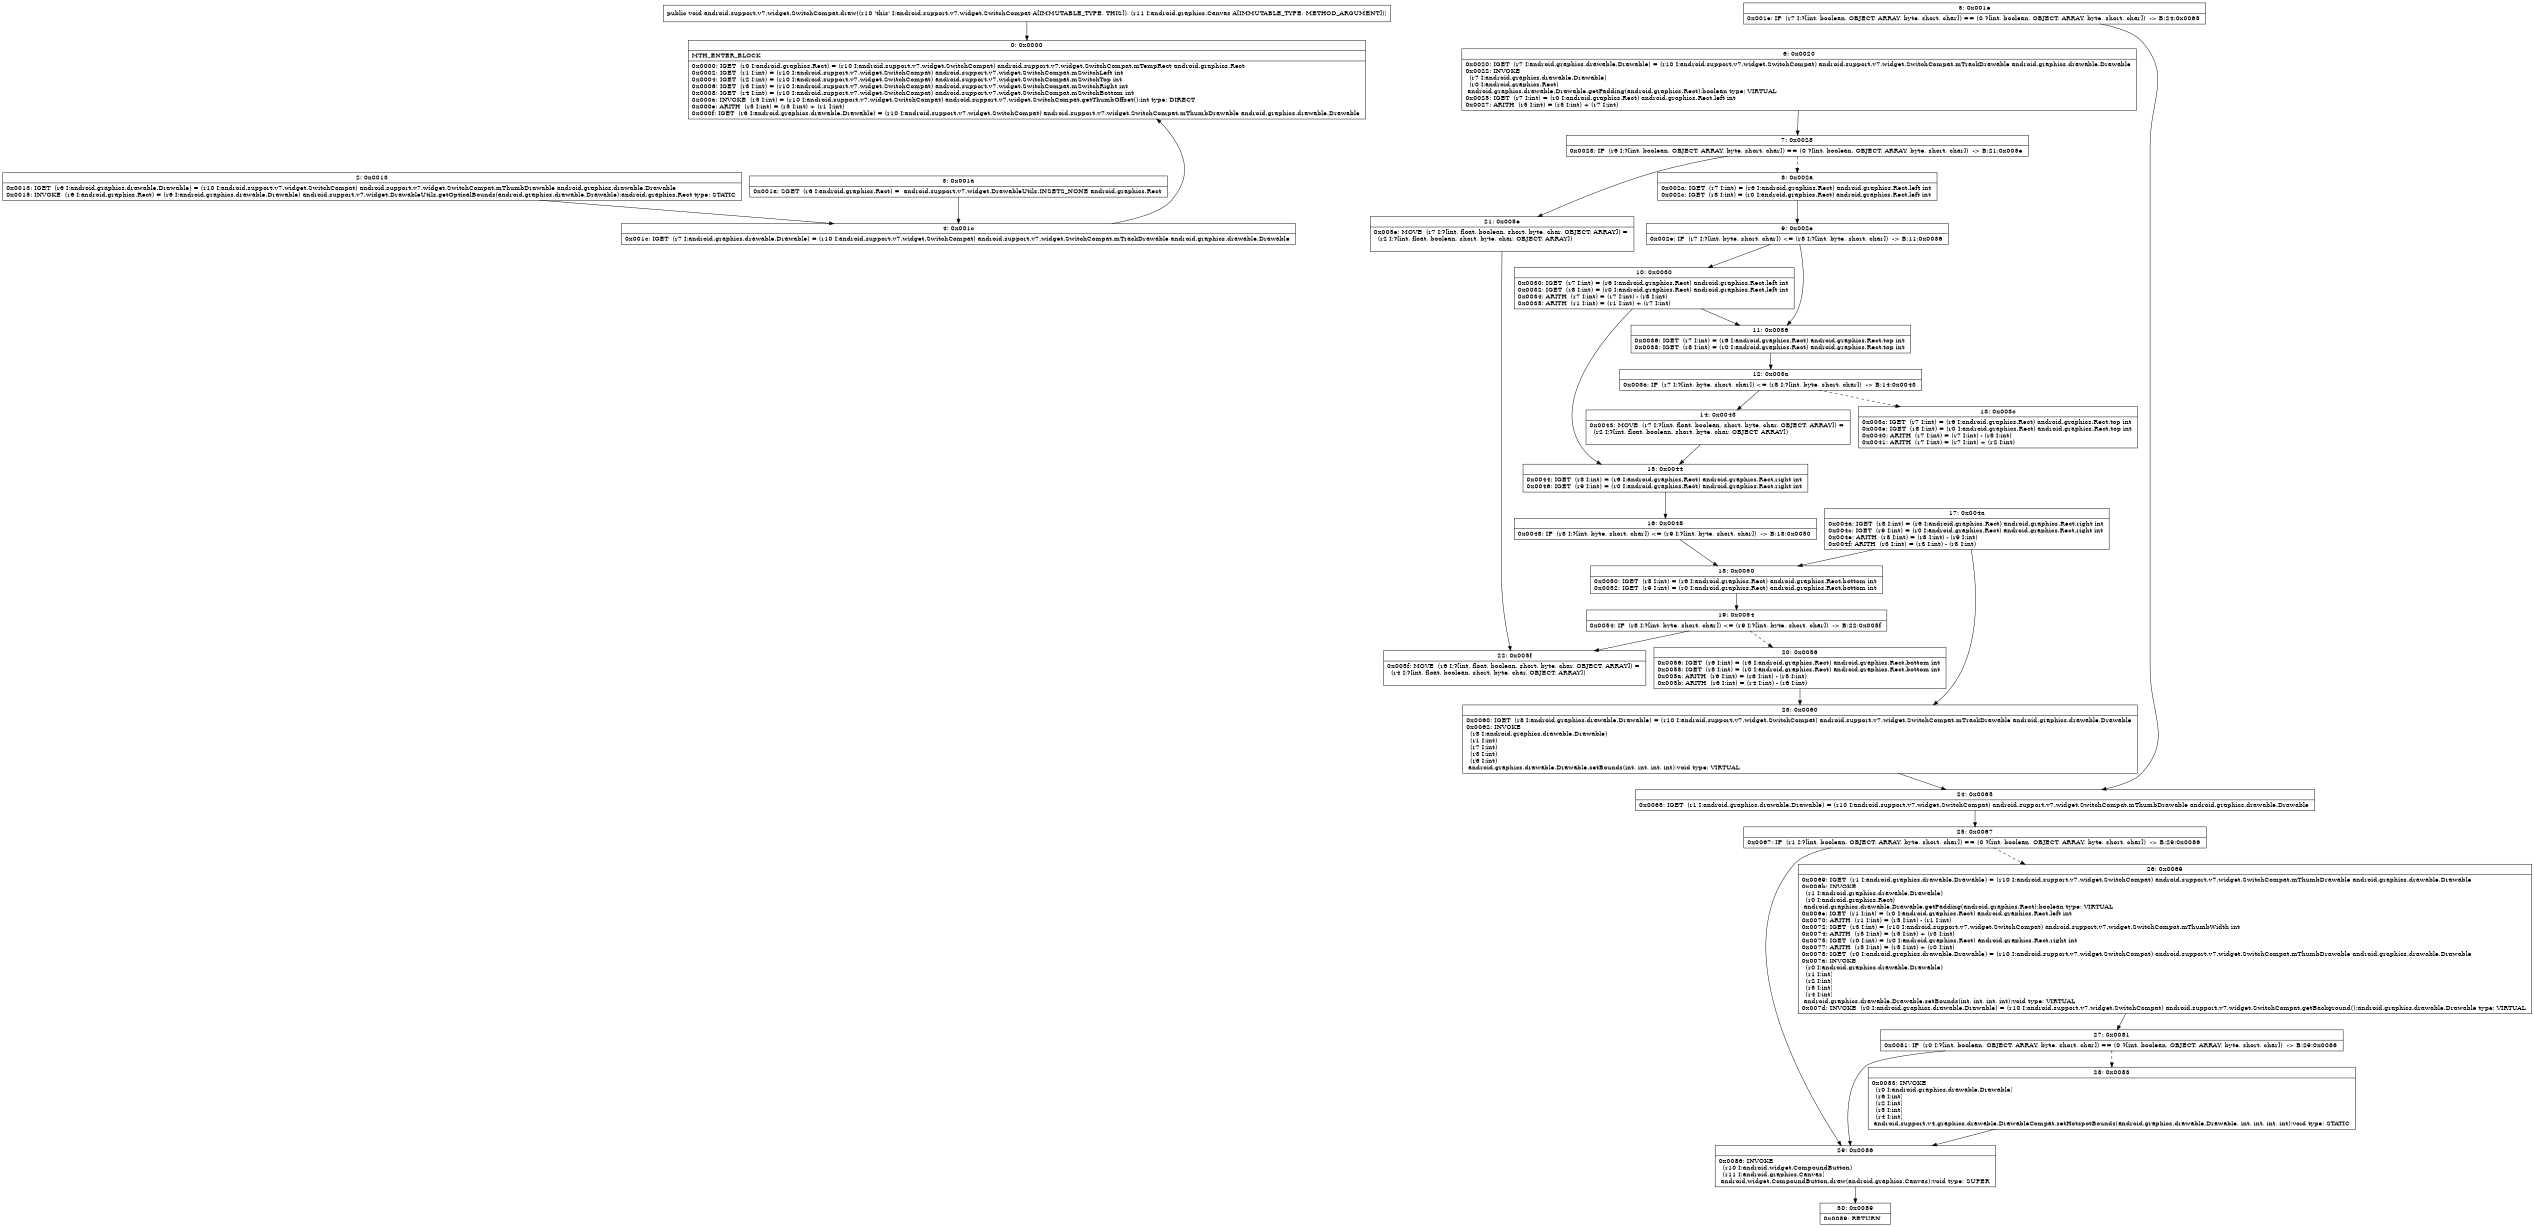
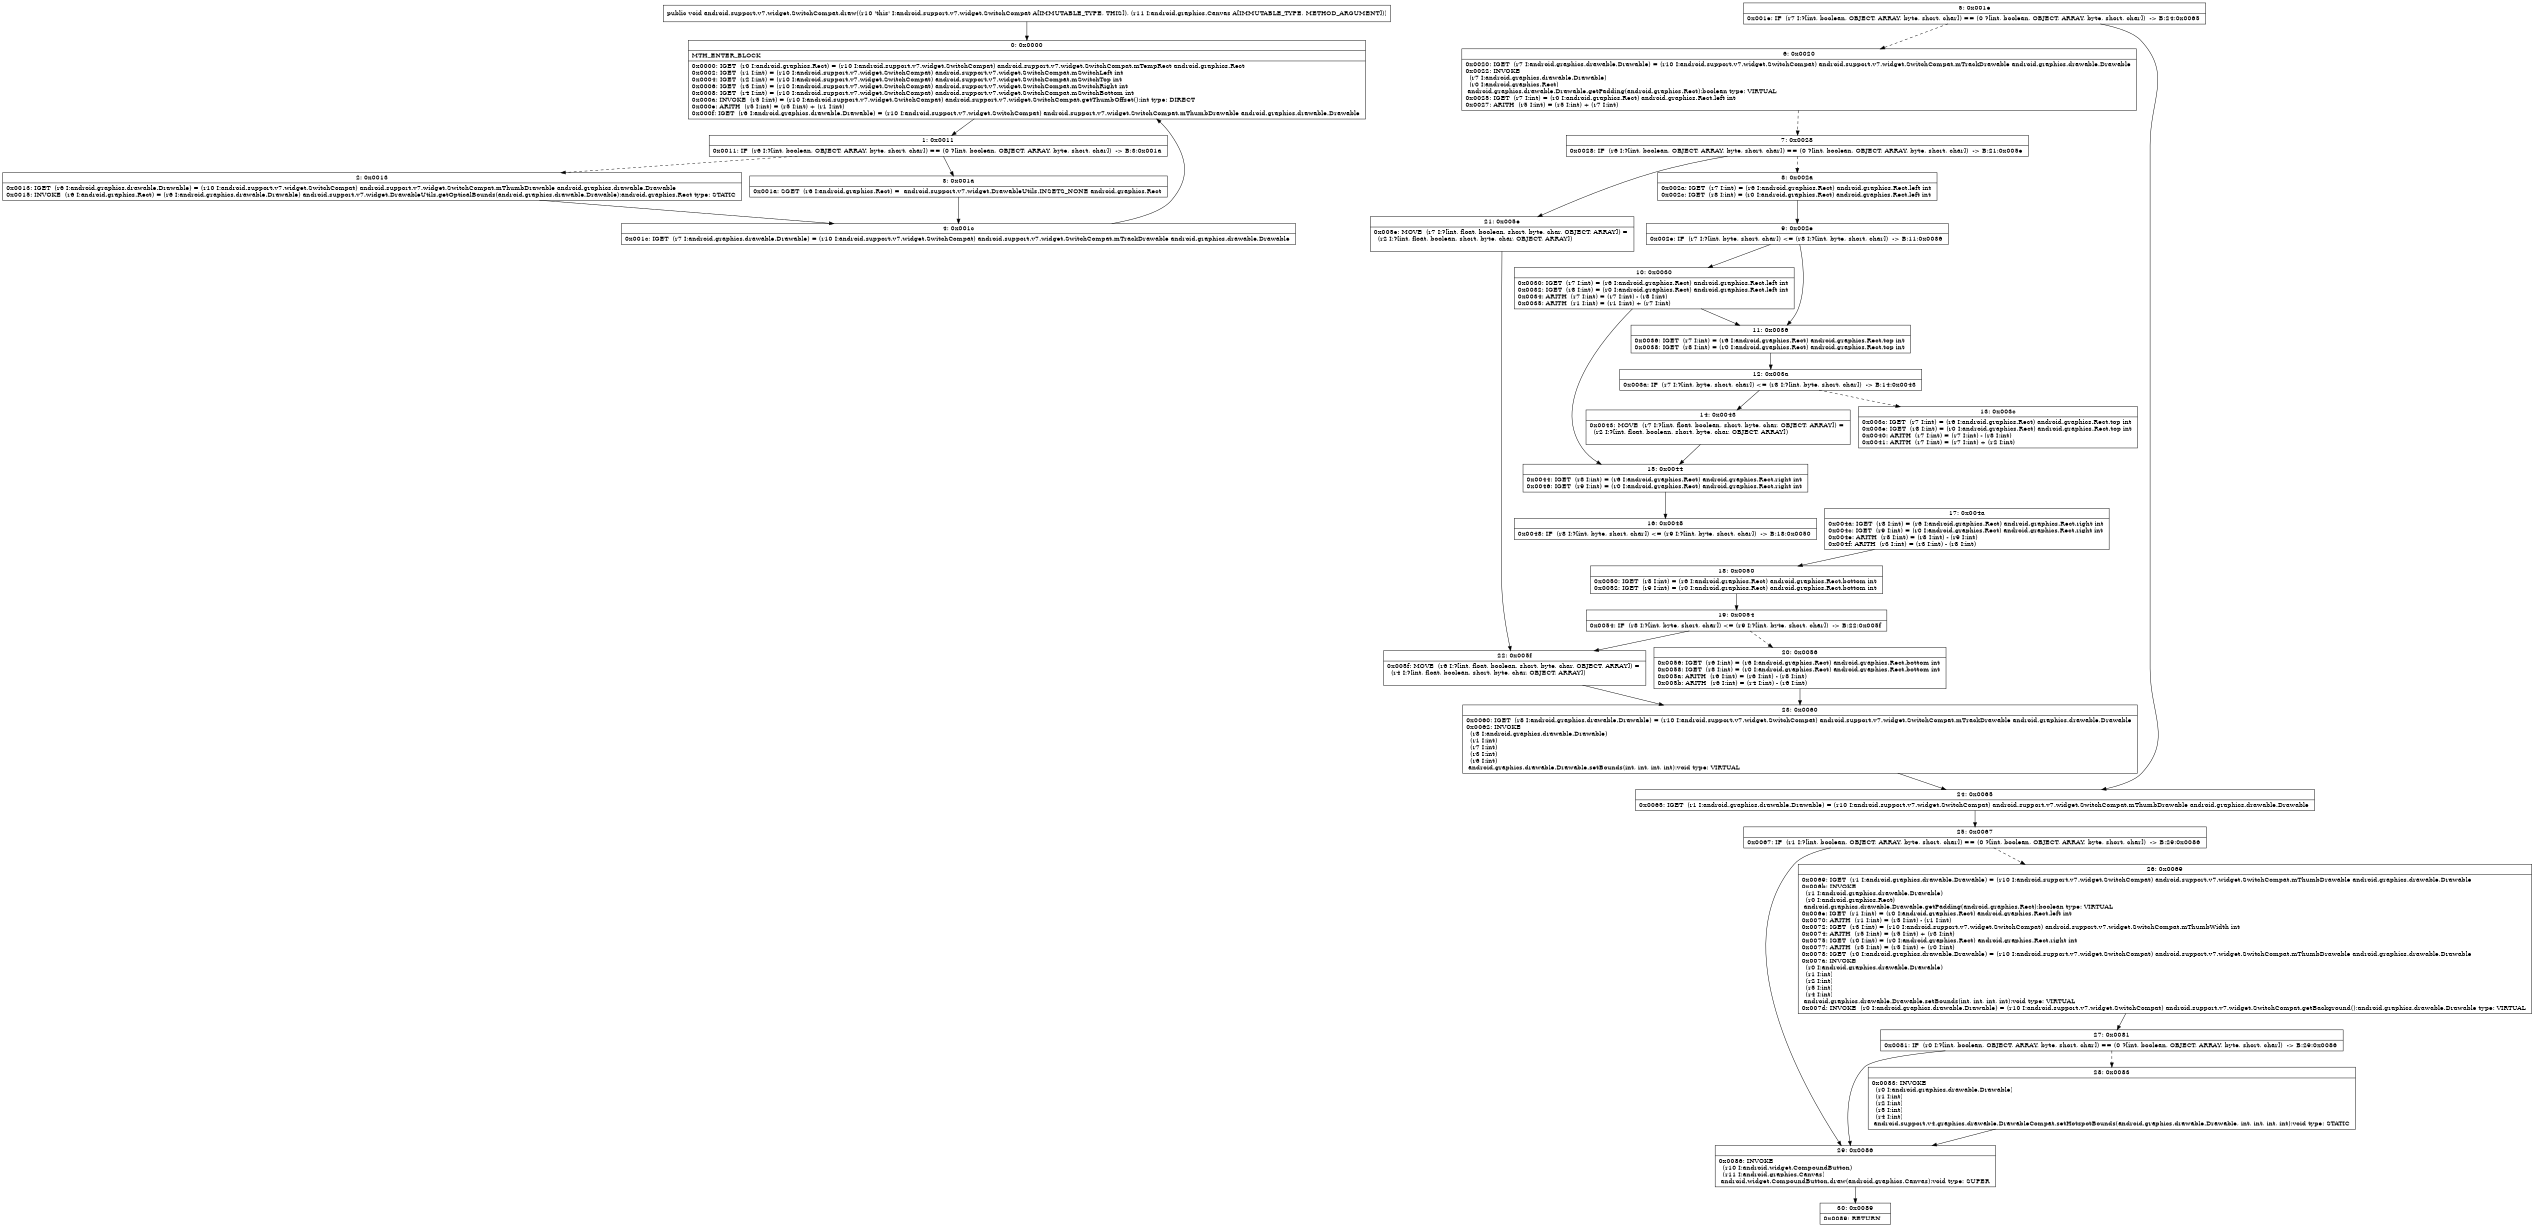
edge "5: 0x001e" -> "6: 0x0020": added
edge "6: 0x0020" -> "7: 0x0028": style solid -> dashed
node "1: 0x0011": added
edge "16: 0x0048" -> "18: 0x0050": removed
edge "17: 0x004a" -> "23: 0x0060": now "22: 0x005f" -> "23: 0x0060"
node "28: 0x0083": text "(r6 I:int)" -> "(r1 I:int)"
